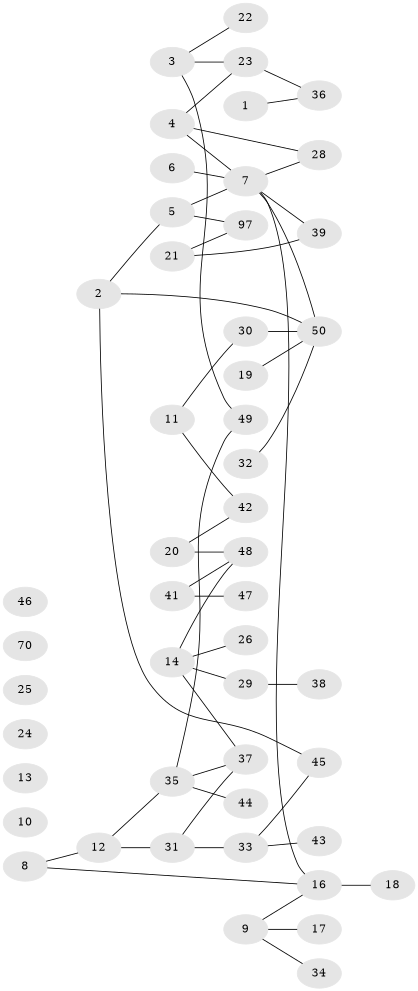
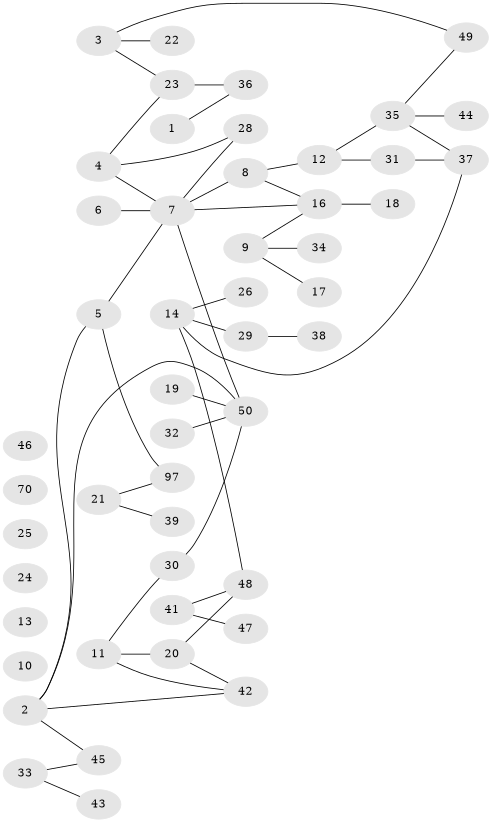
edge "7" -- "39": now "7" -- "8"
edge "11" -- "20": added
edge "42" -- "2": added
edge "31" -- "33": removed
